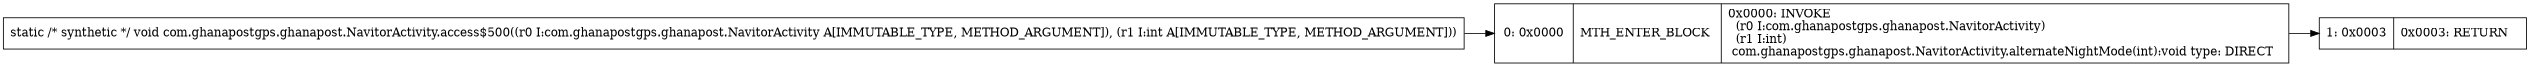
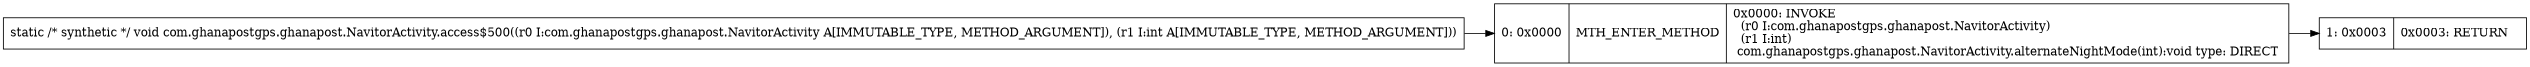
node "0: 0x0000": text "MTH_ENTER_BLOCK" -> "MTH_ENTER_METHOD"
